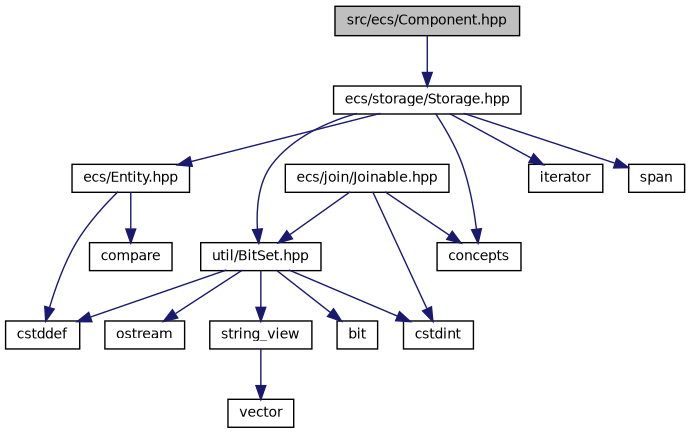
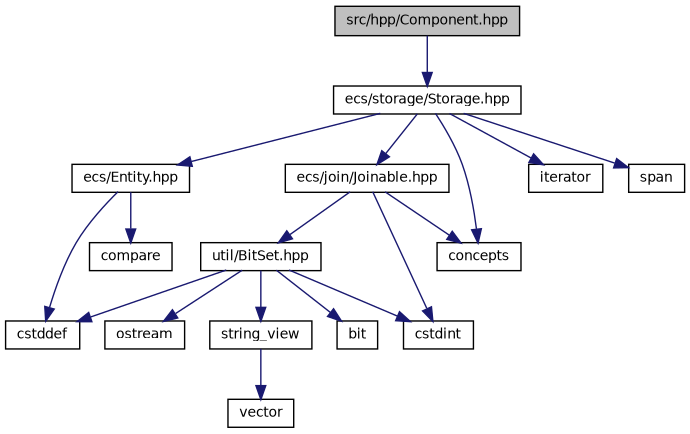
node "src/ecs/Component.hpp": label "src/ecs/Component.hpp" -> "src/hpp/Component.hpp"
edge "ecs/storage/Storage.hpp" -> "util/BitSet.hpp": now "ecs/storage/Storage.hpp" -> "ecs/join/Joinable.hpp"
